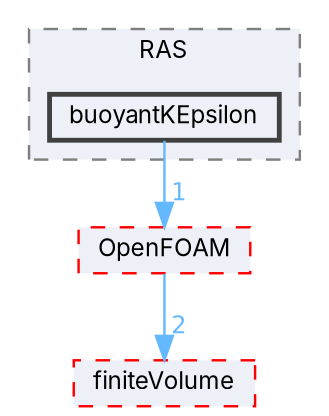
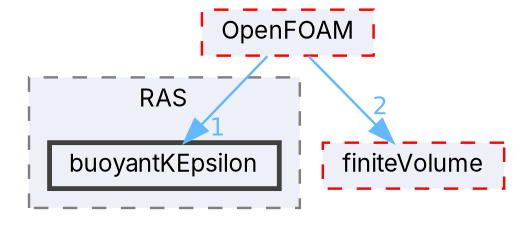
edge "buoyantKEpsilon" -> "OpenFOAM": reversed
